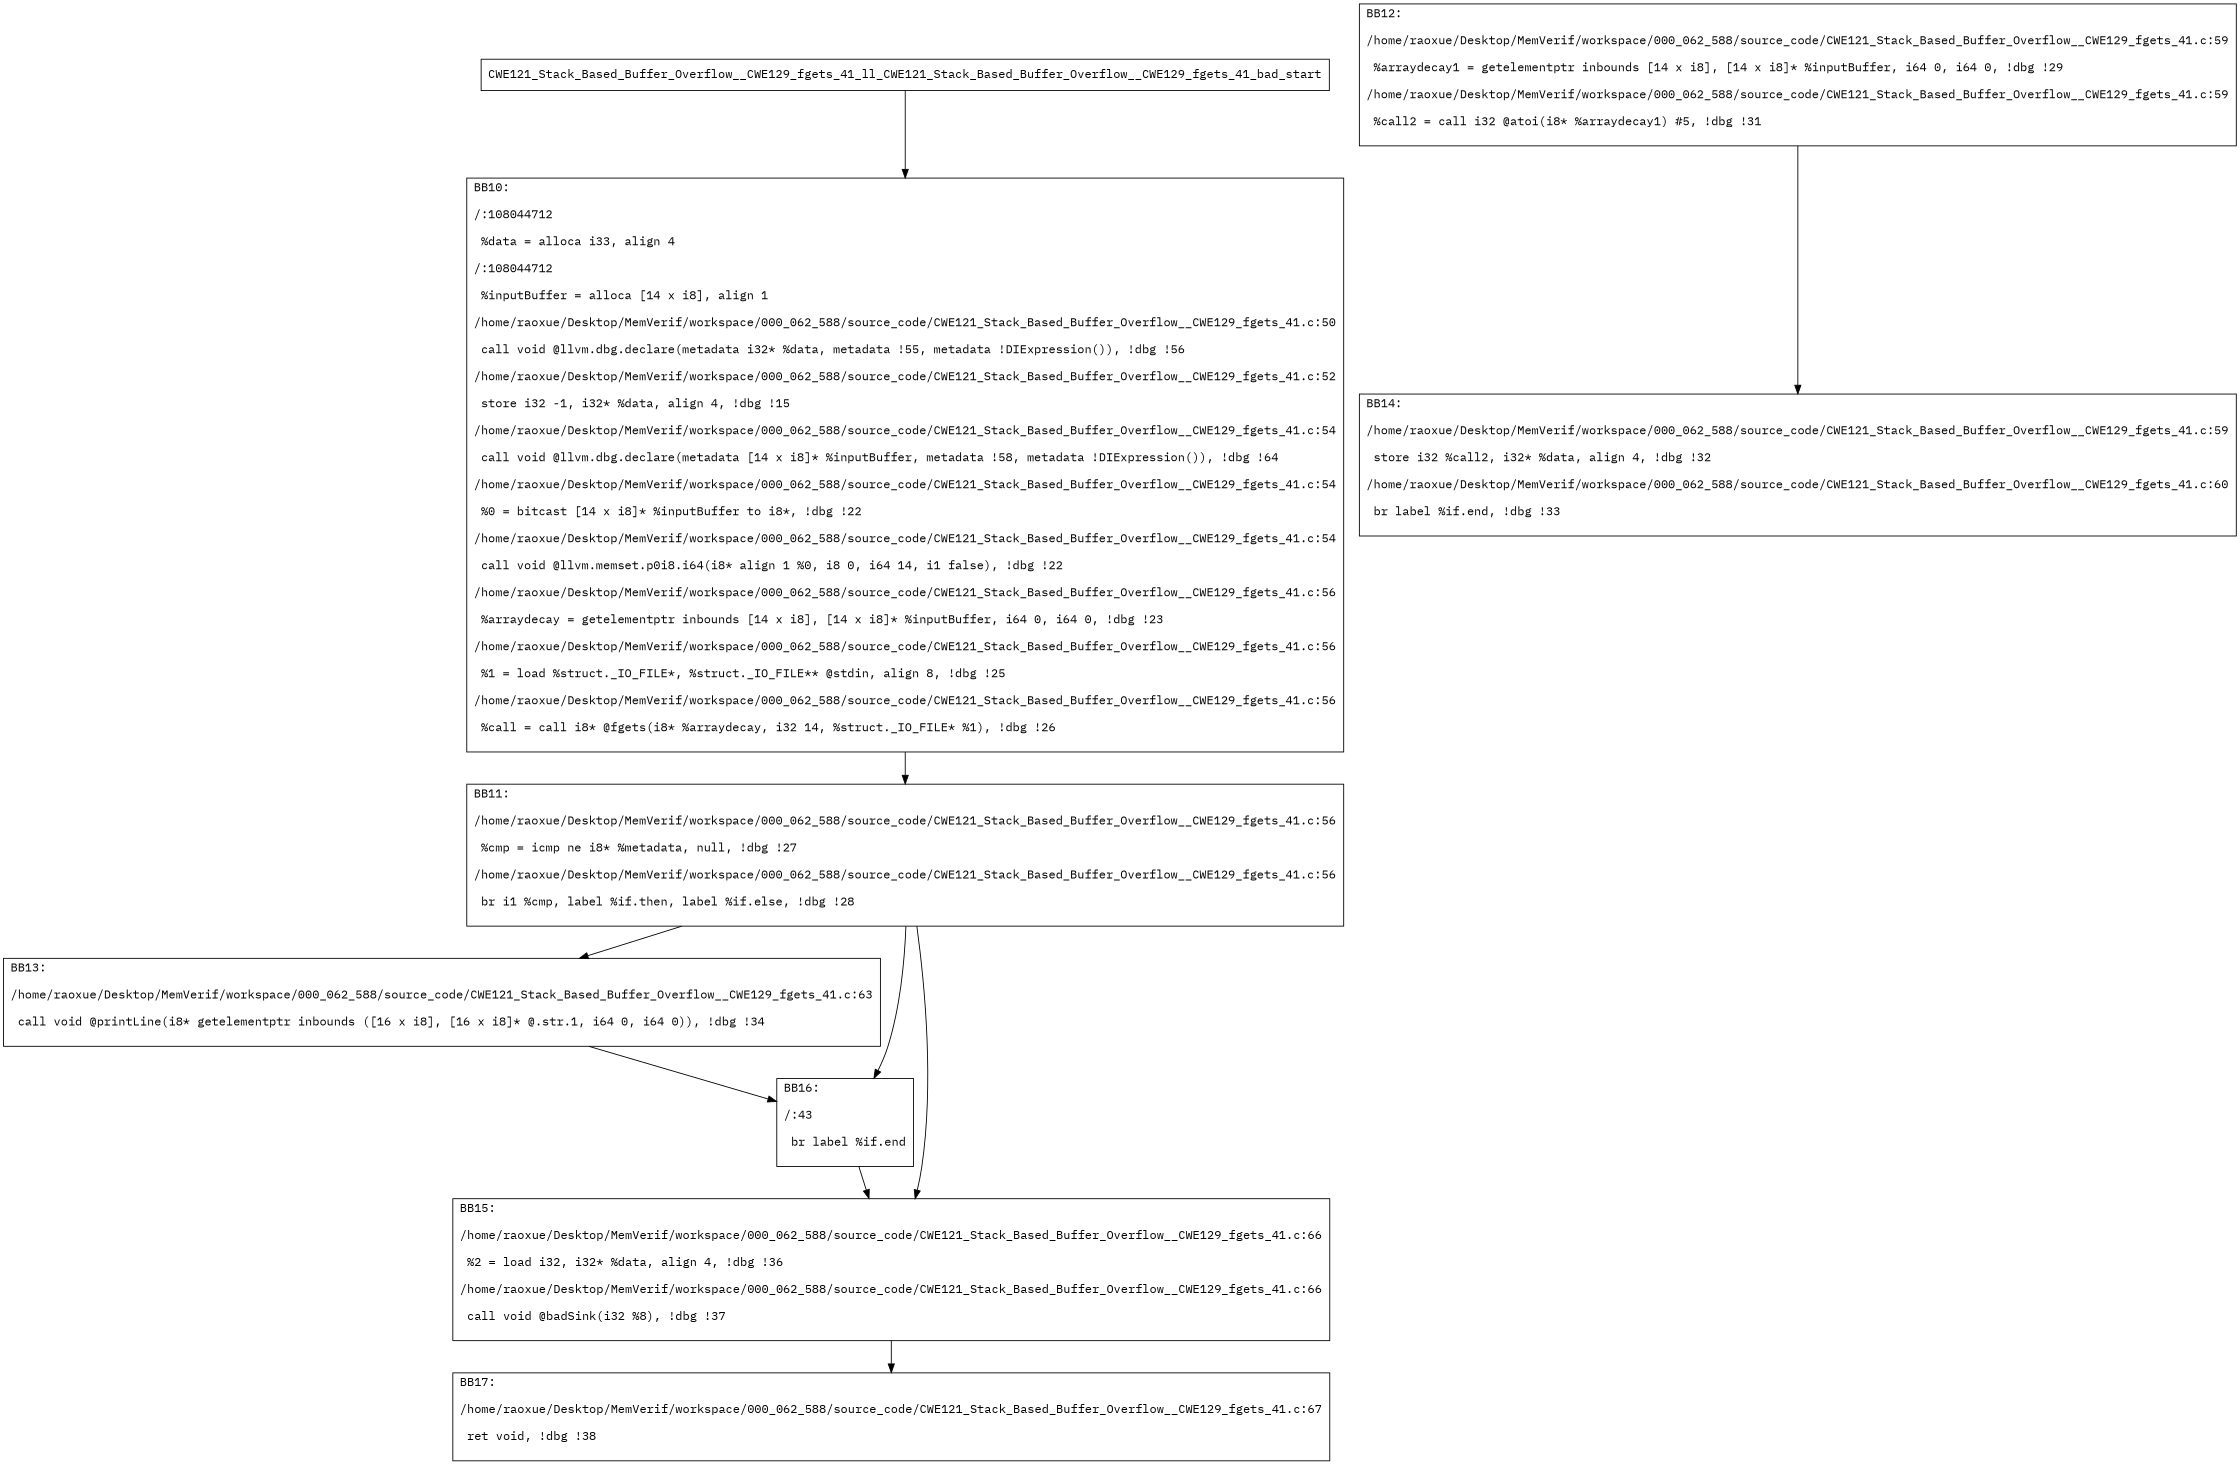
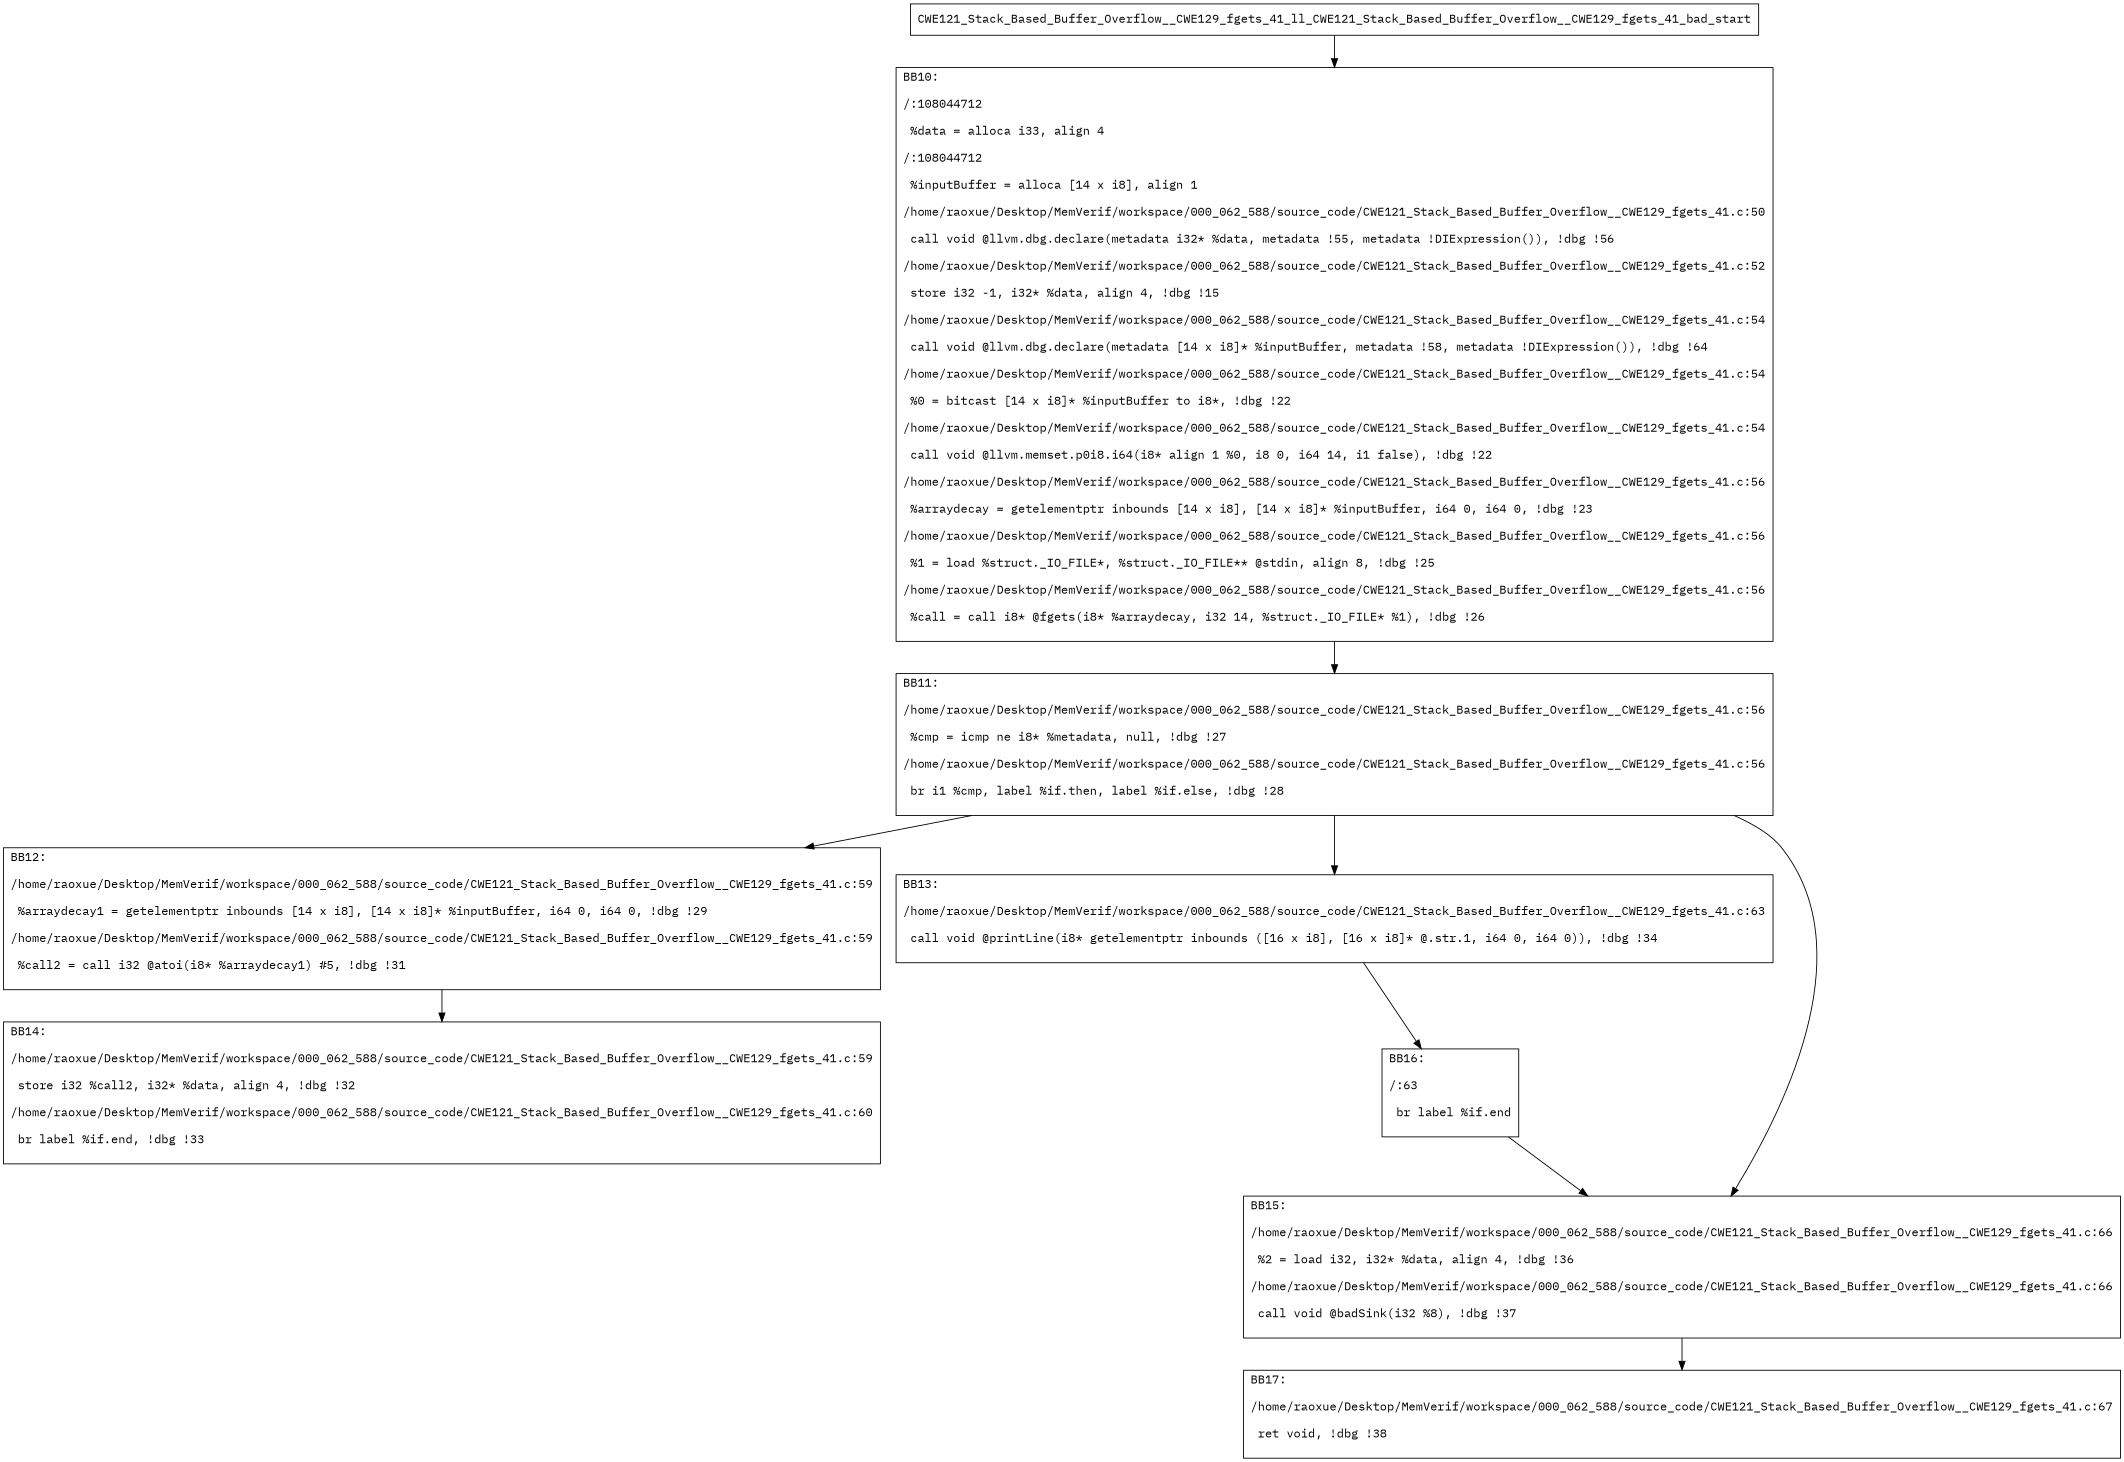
edge "BB11:" -> "BB16:": now "BB11:" -> "BB12:"
node "BB16:": text "/:43" -> "/:63"
